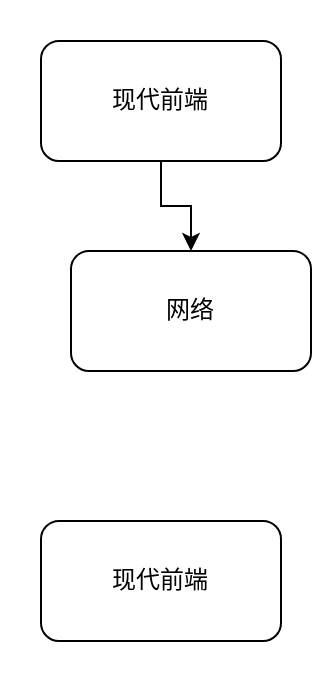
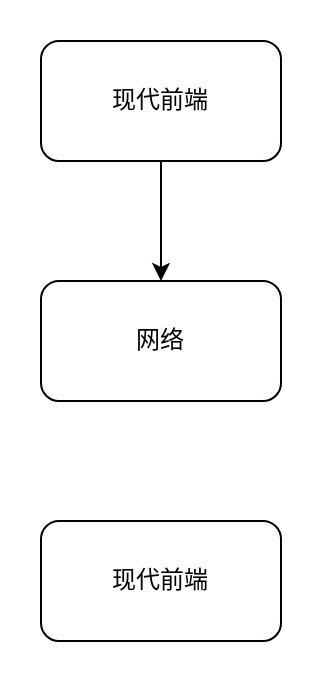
node "网络": moved (191, 311) -> (161, 341)
